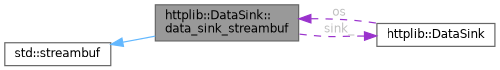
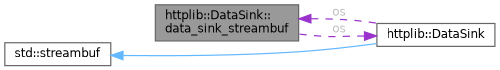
edge "httplib::DataSink:: data_sink_streambuf" -> "httplib::DataSink": label " sink_" -> " os"
edge "httplib::DataSink:: data_sink_streambuf" -> "std::streambuf": now "httplib::DataSink" -> "std::streambuf"
